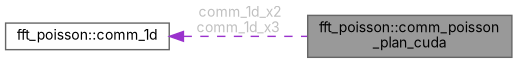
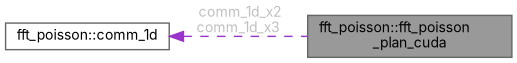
node "fft_poisson::comm_poisson _plan_cuda": label "fft_poisson::comm_poisson _plan_cuda" -> "fft_poisson::fft_poisson _plan_cuda"
